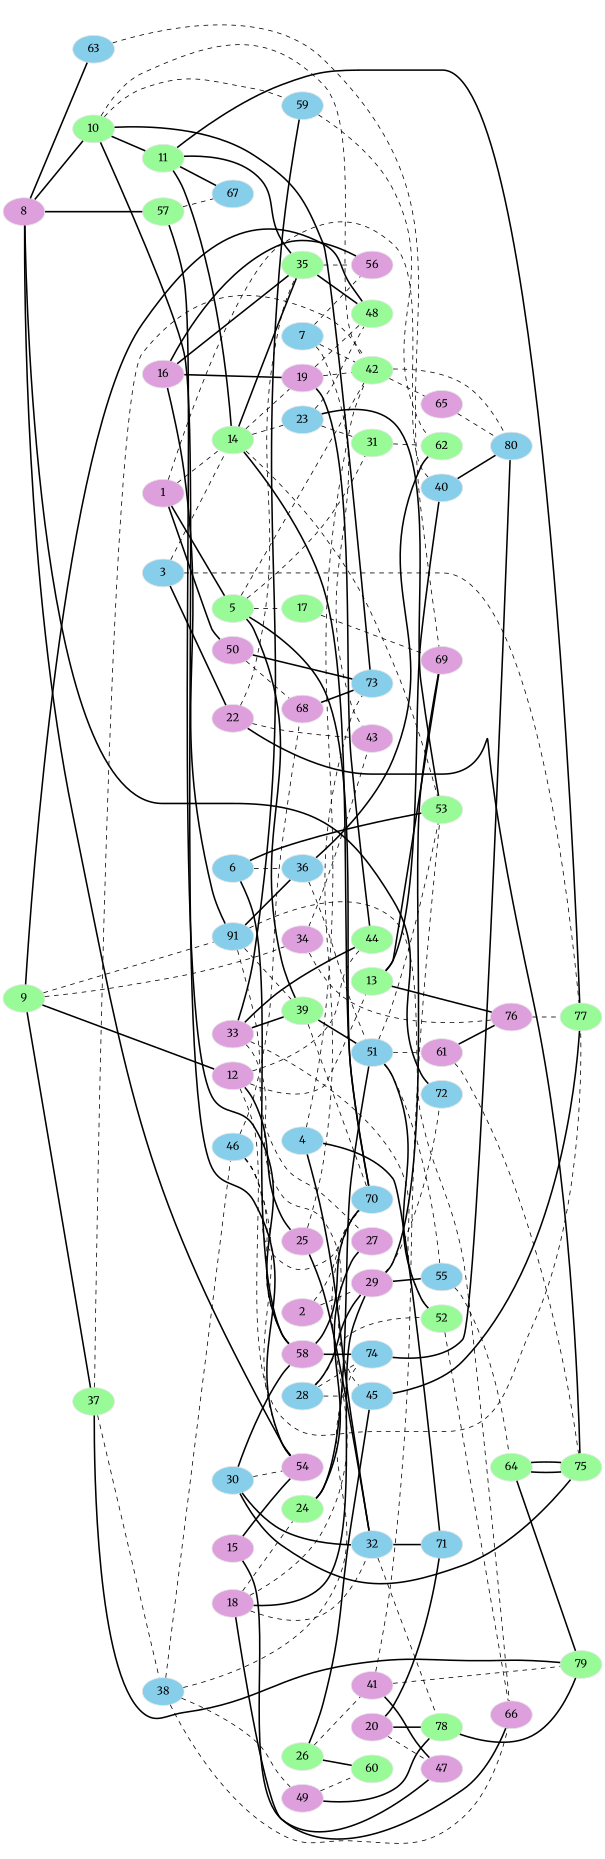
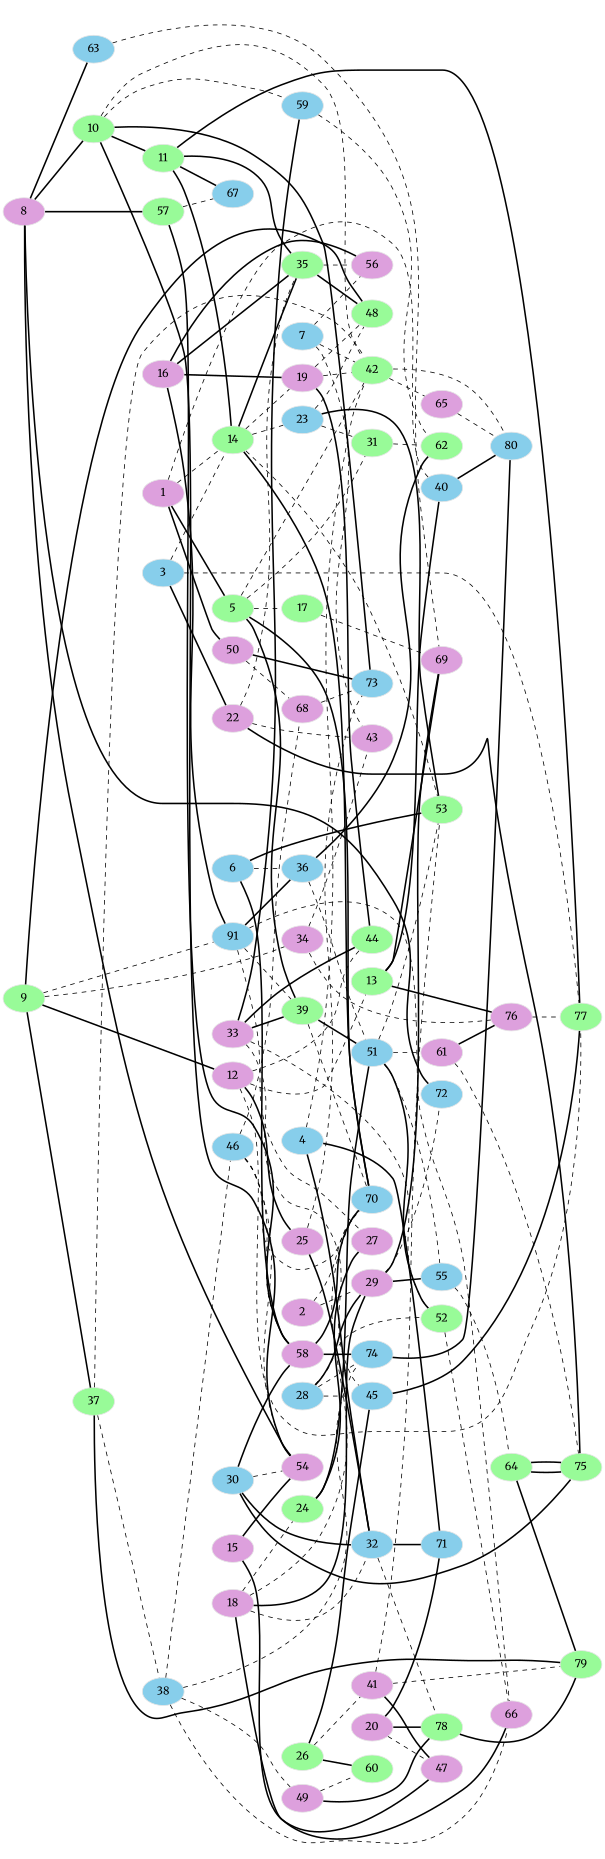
edge "73" -- "68": style bold -> dashed
